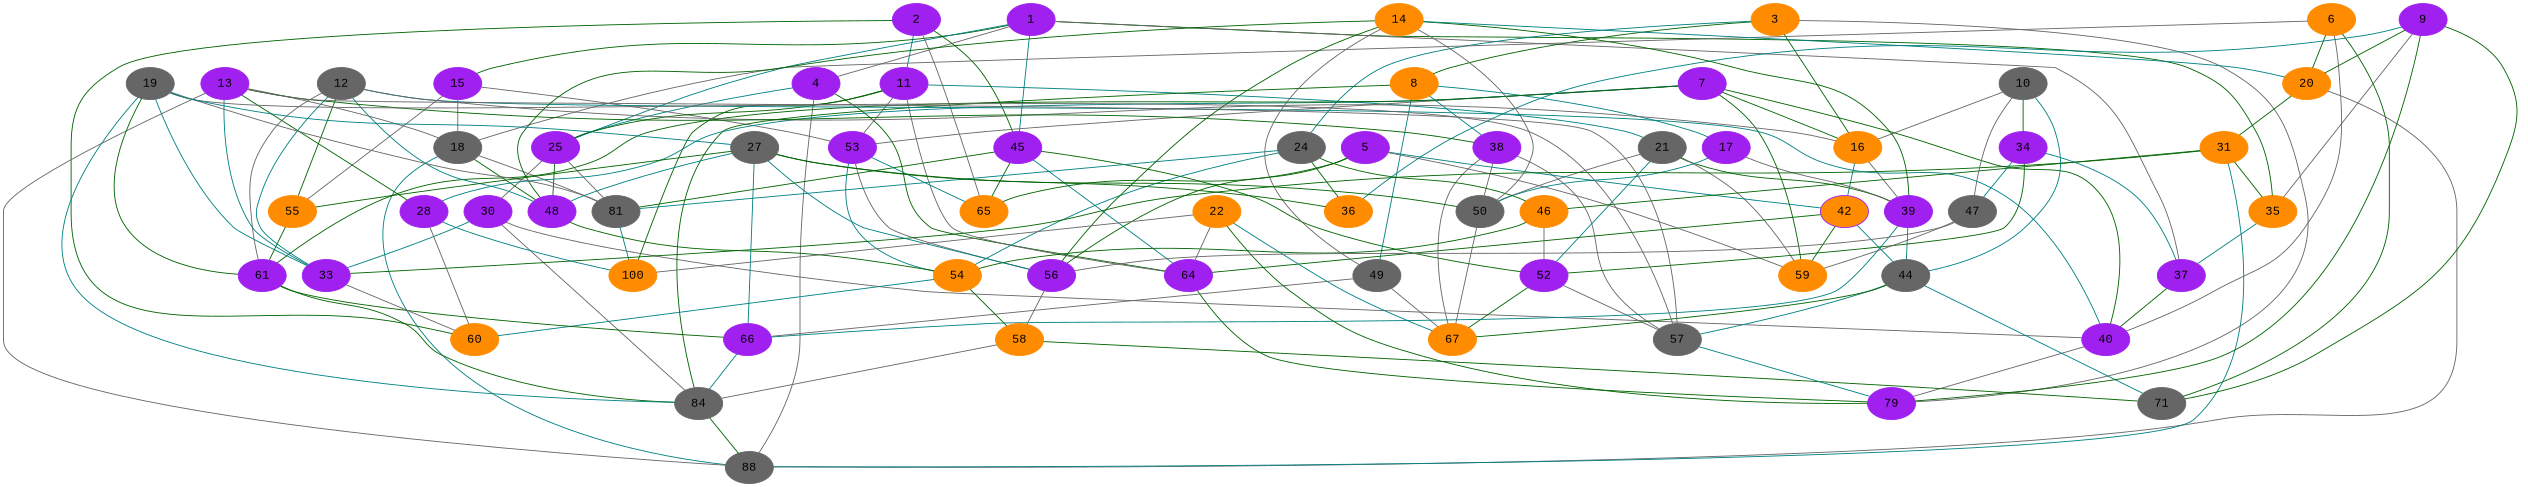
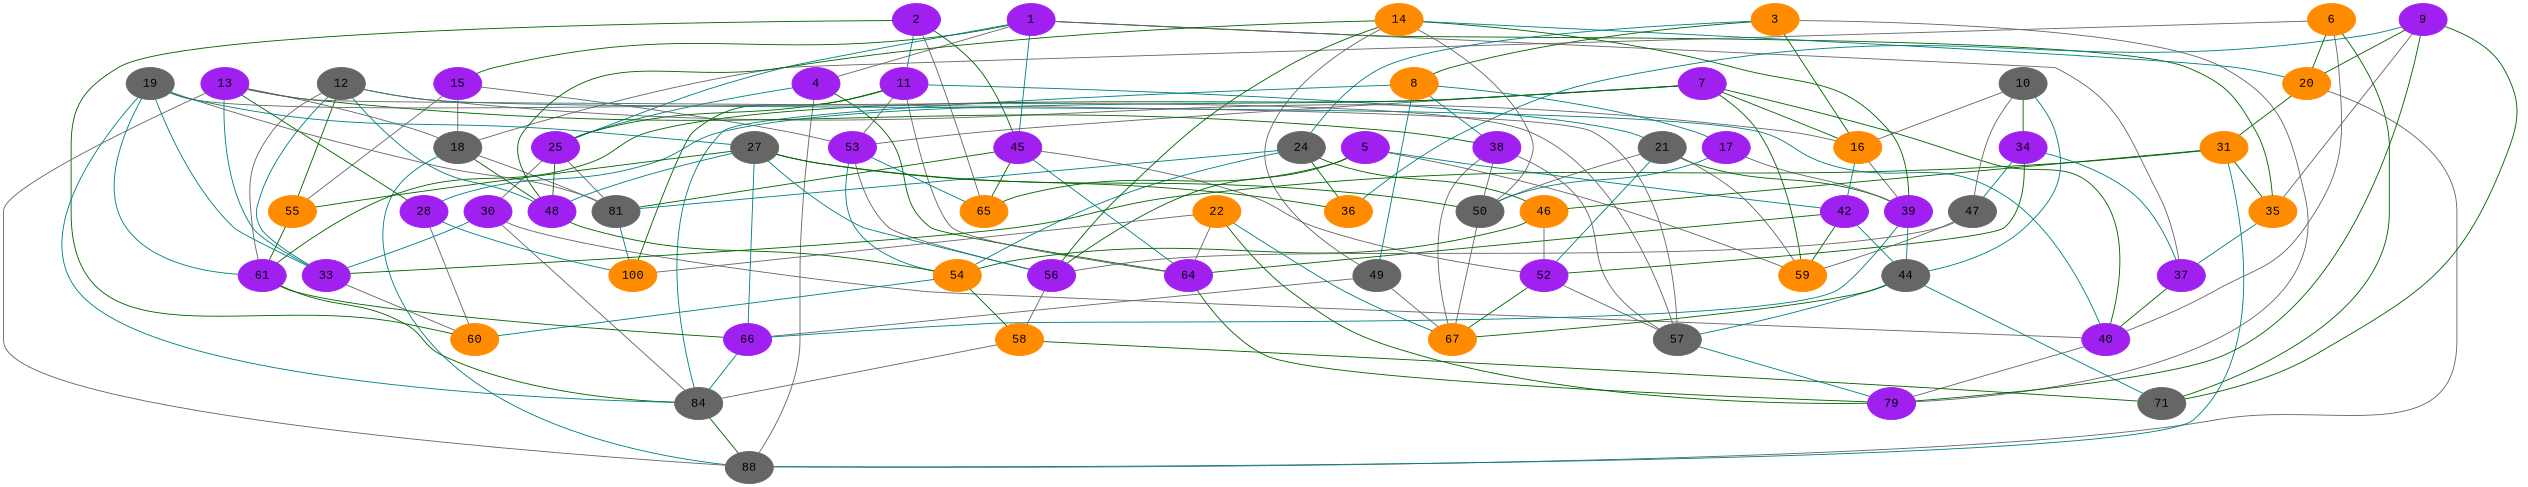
edge "8" -- "84": color darkgreen -> teal
edge "45" -- "52": color darkgreen -> gray40
node "42": fillcolor darkorange -> purple
edge "19" -- "61": color darkgreen -> teal
